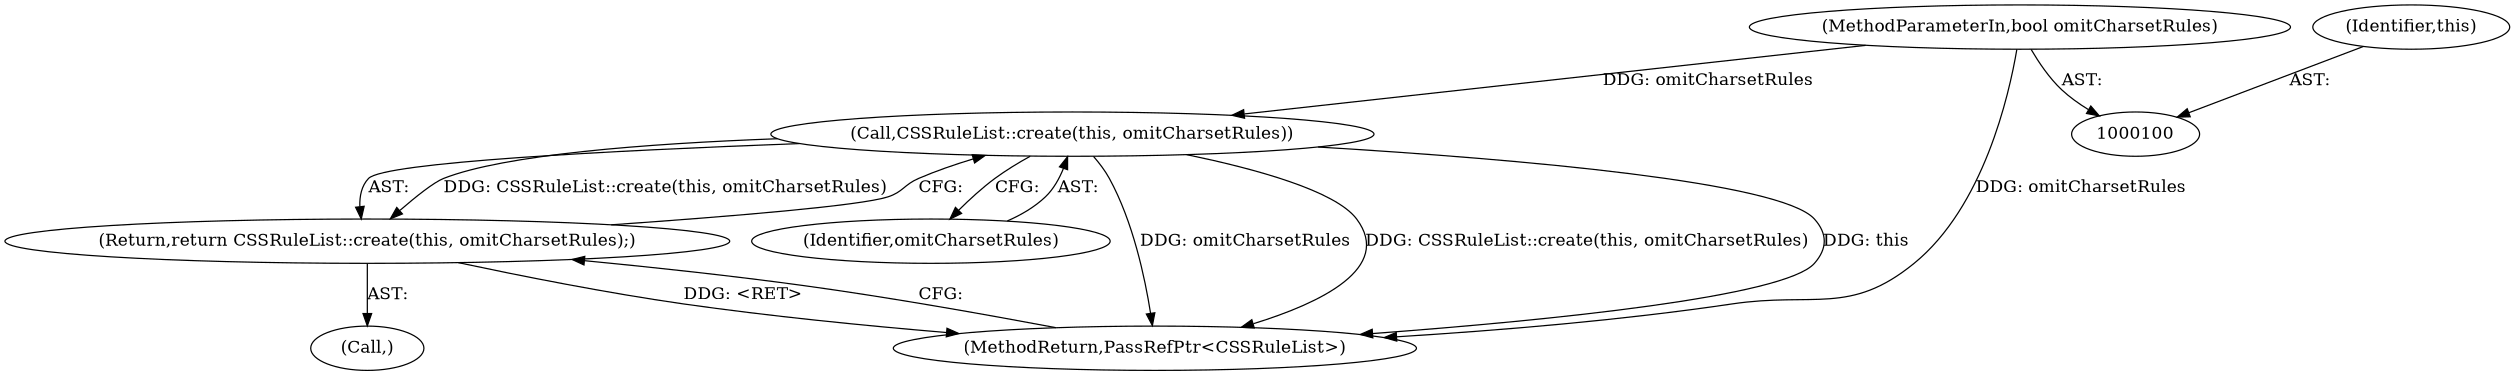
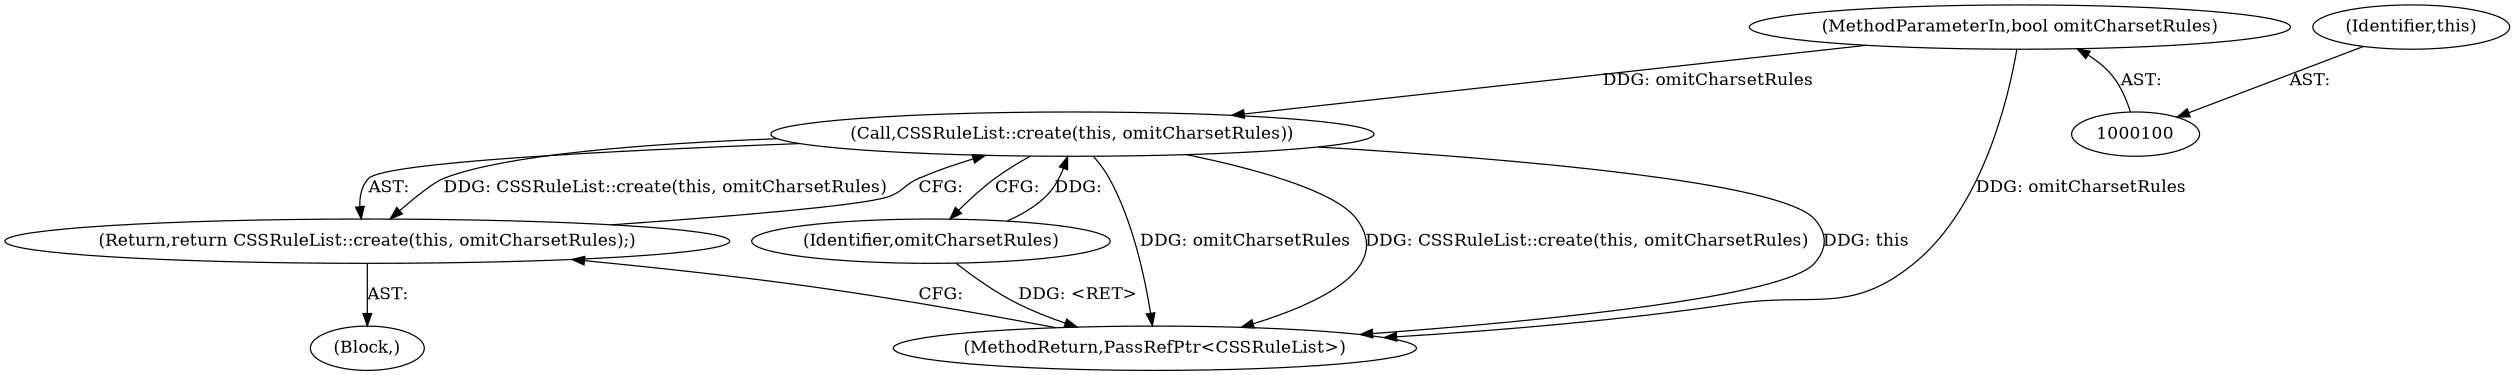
edge "(MethodParameterIn,bool omitCharsetRules)" -> "1000100": reversed
edge "(Identifier,omitCharsetRules)" -> "(Call,CSSRuleList::create(this, omitCharsetRules))": label "AST: " -> "DDG: "
edge "(Return,return CSSRuleList::create(this, omitCharsetRules);)" -> "(MethodReturn,PassRefPtr<CSSRuleList>)": now "(Identifier,omitCharsetRules)" -> "(MethodReturn,PassRefPtr<CSSRuleList>)"
node "(Call,)": label "(Call,)" -> "(Block,)"
